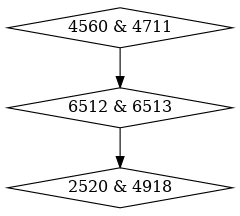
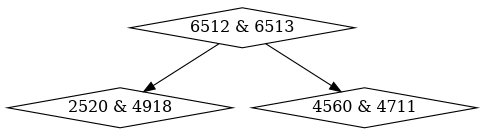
edge "4560 & 4711" -> "6512 & 6513": reversed
